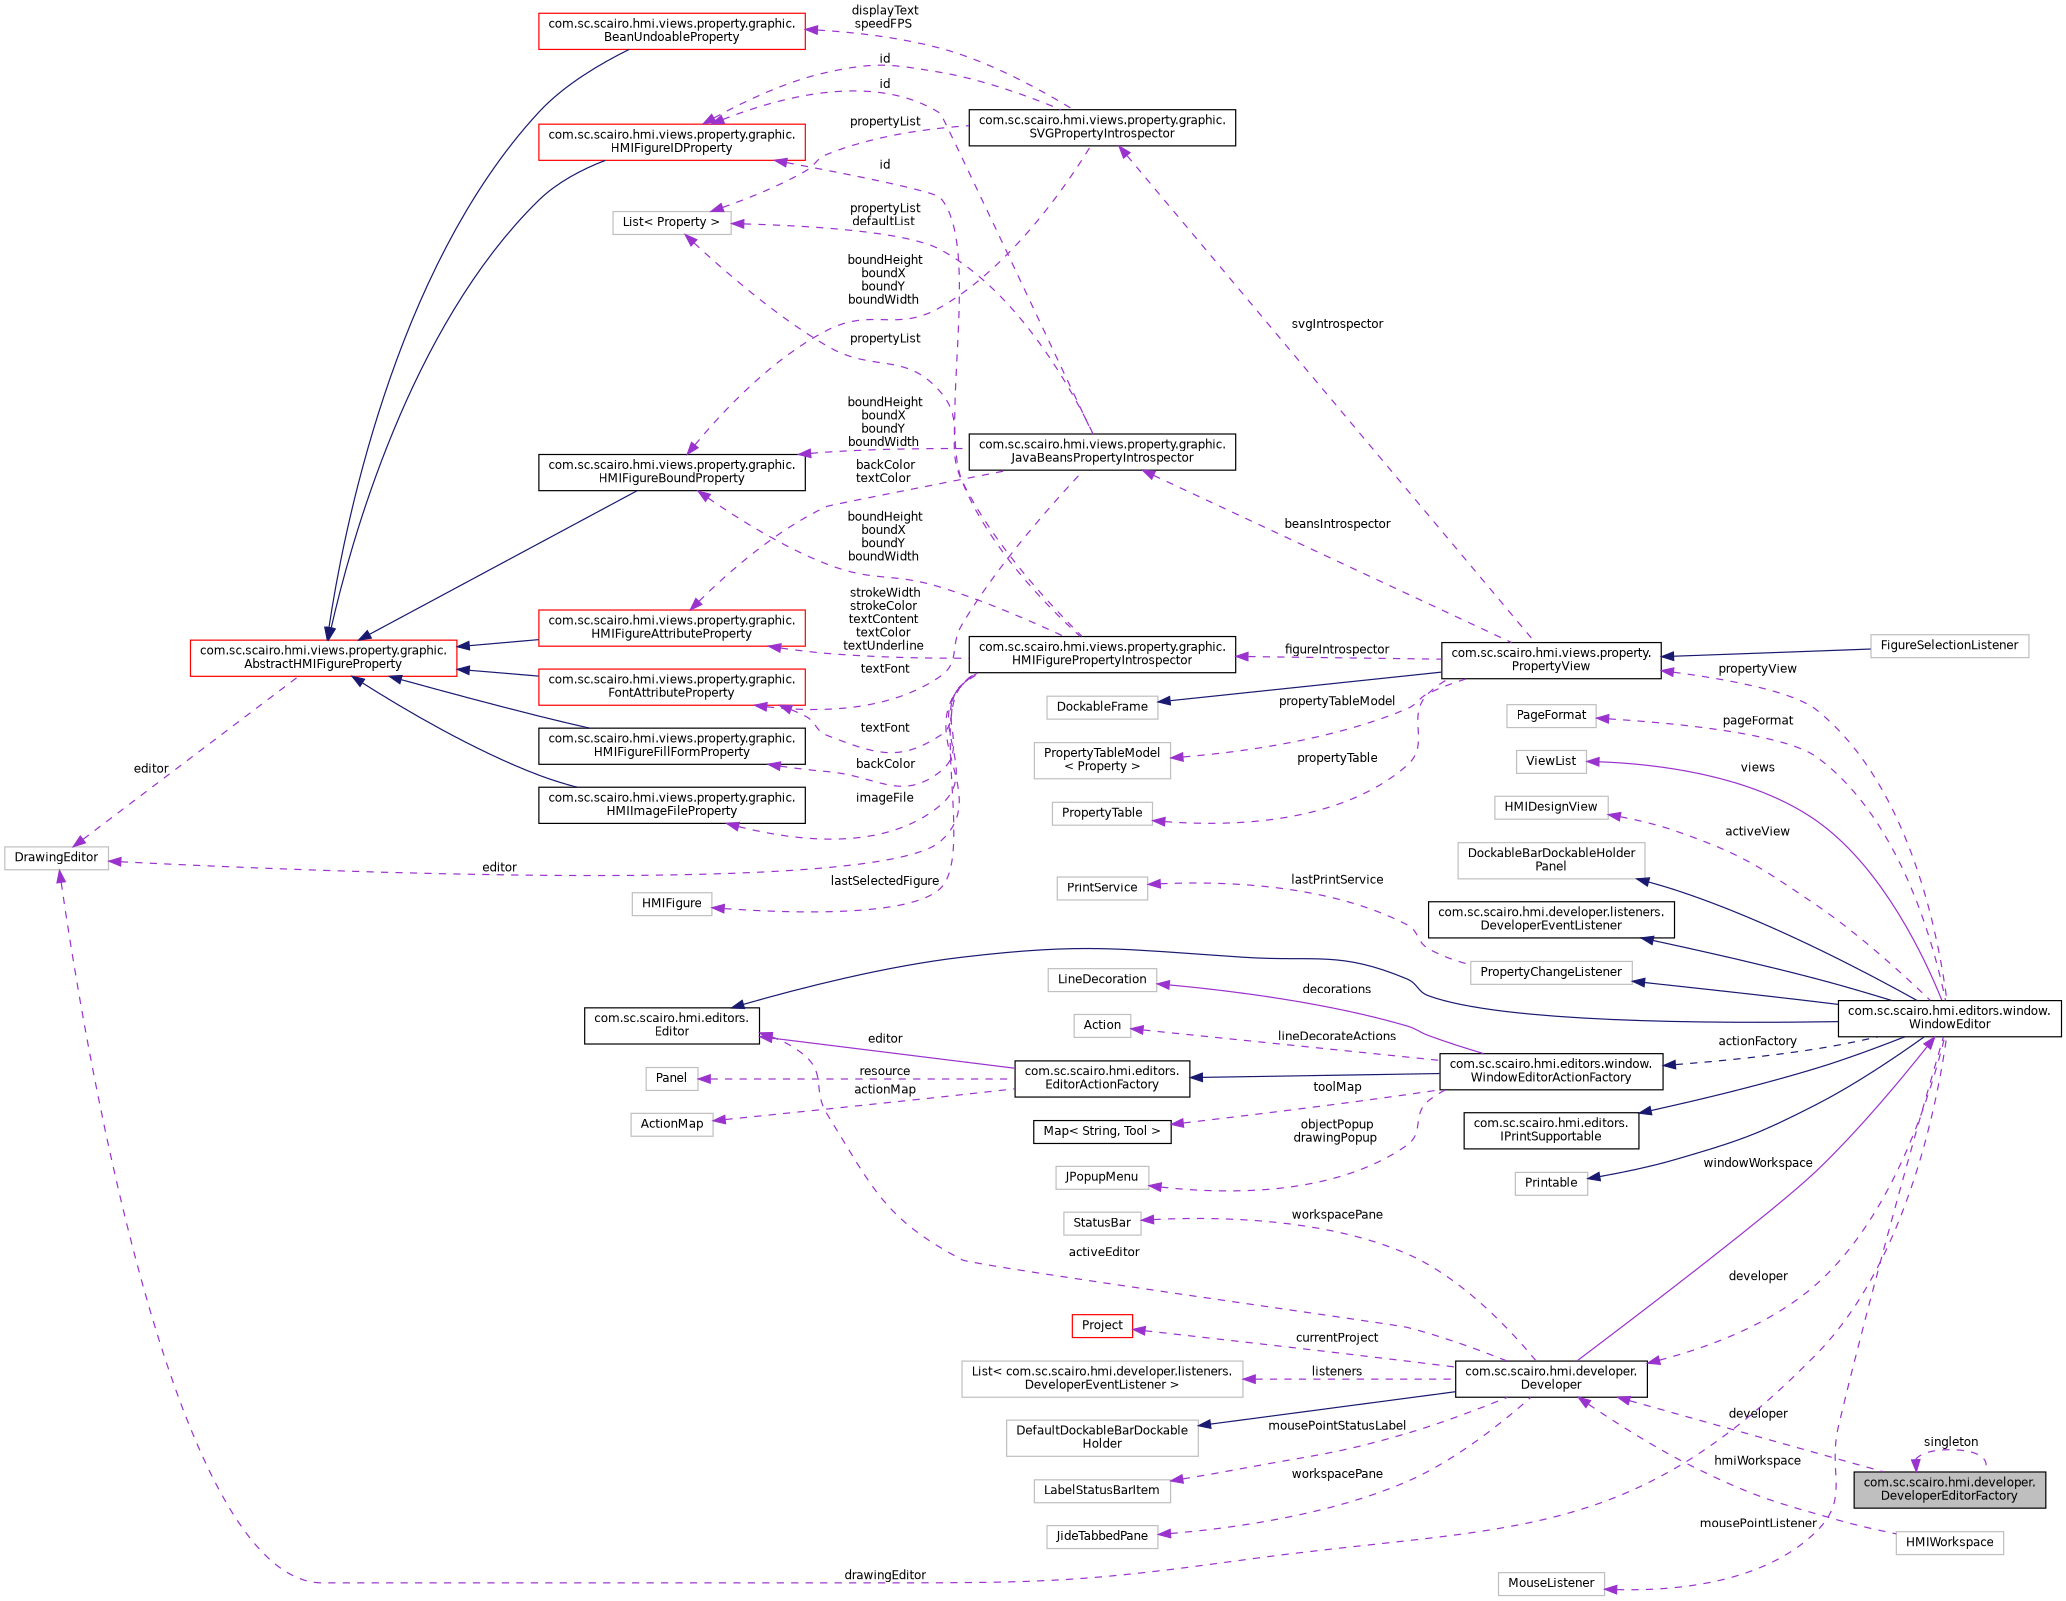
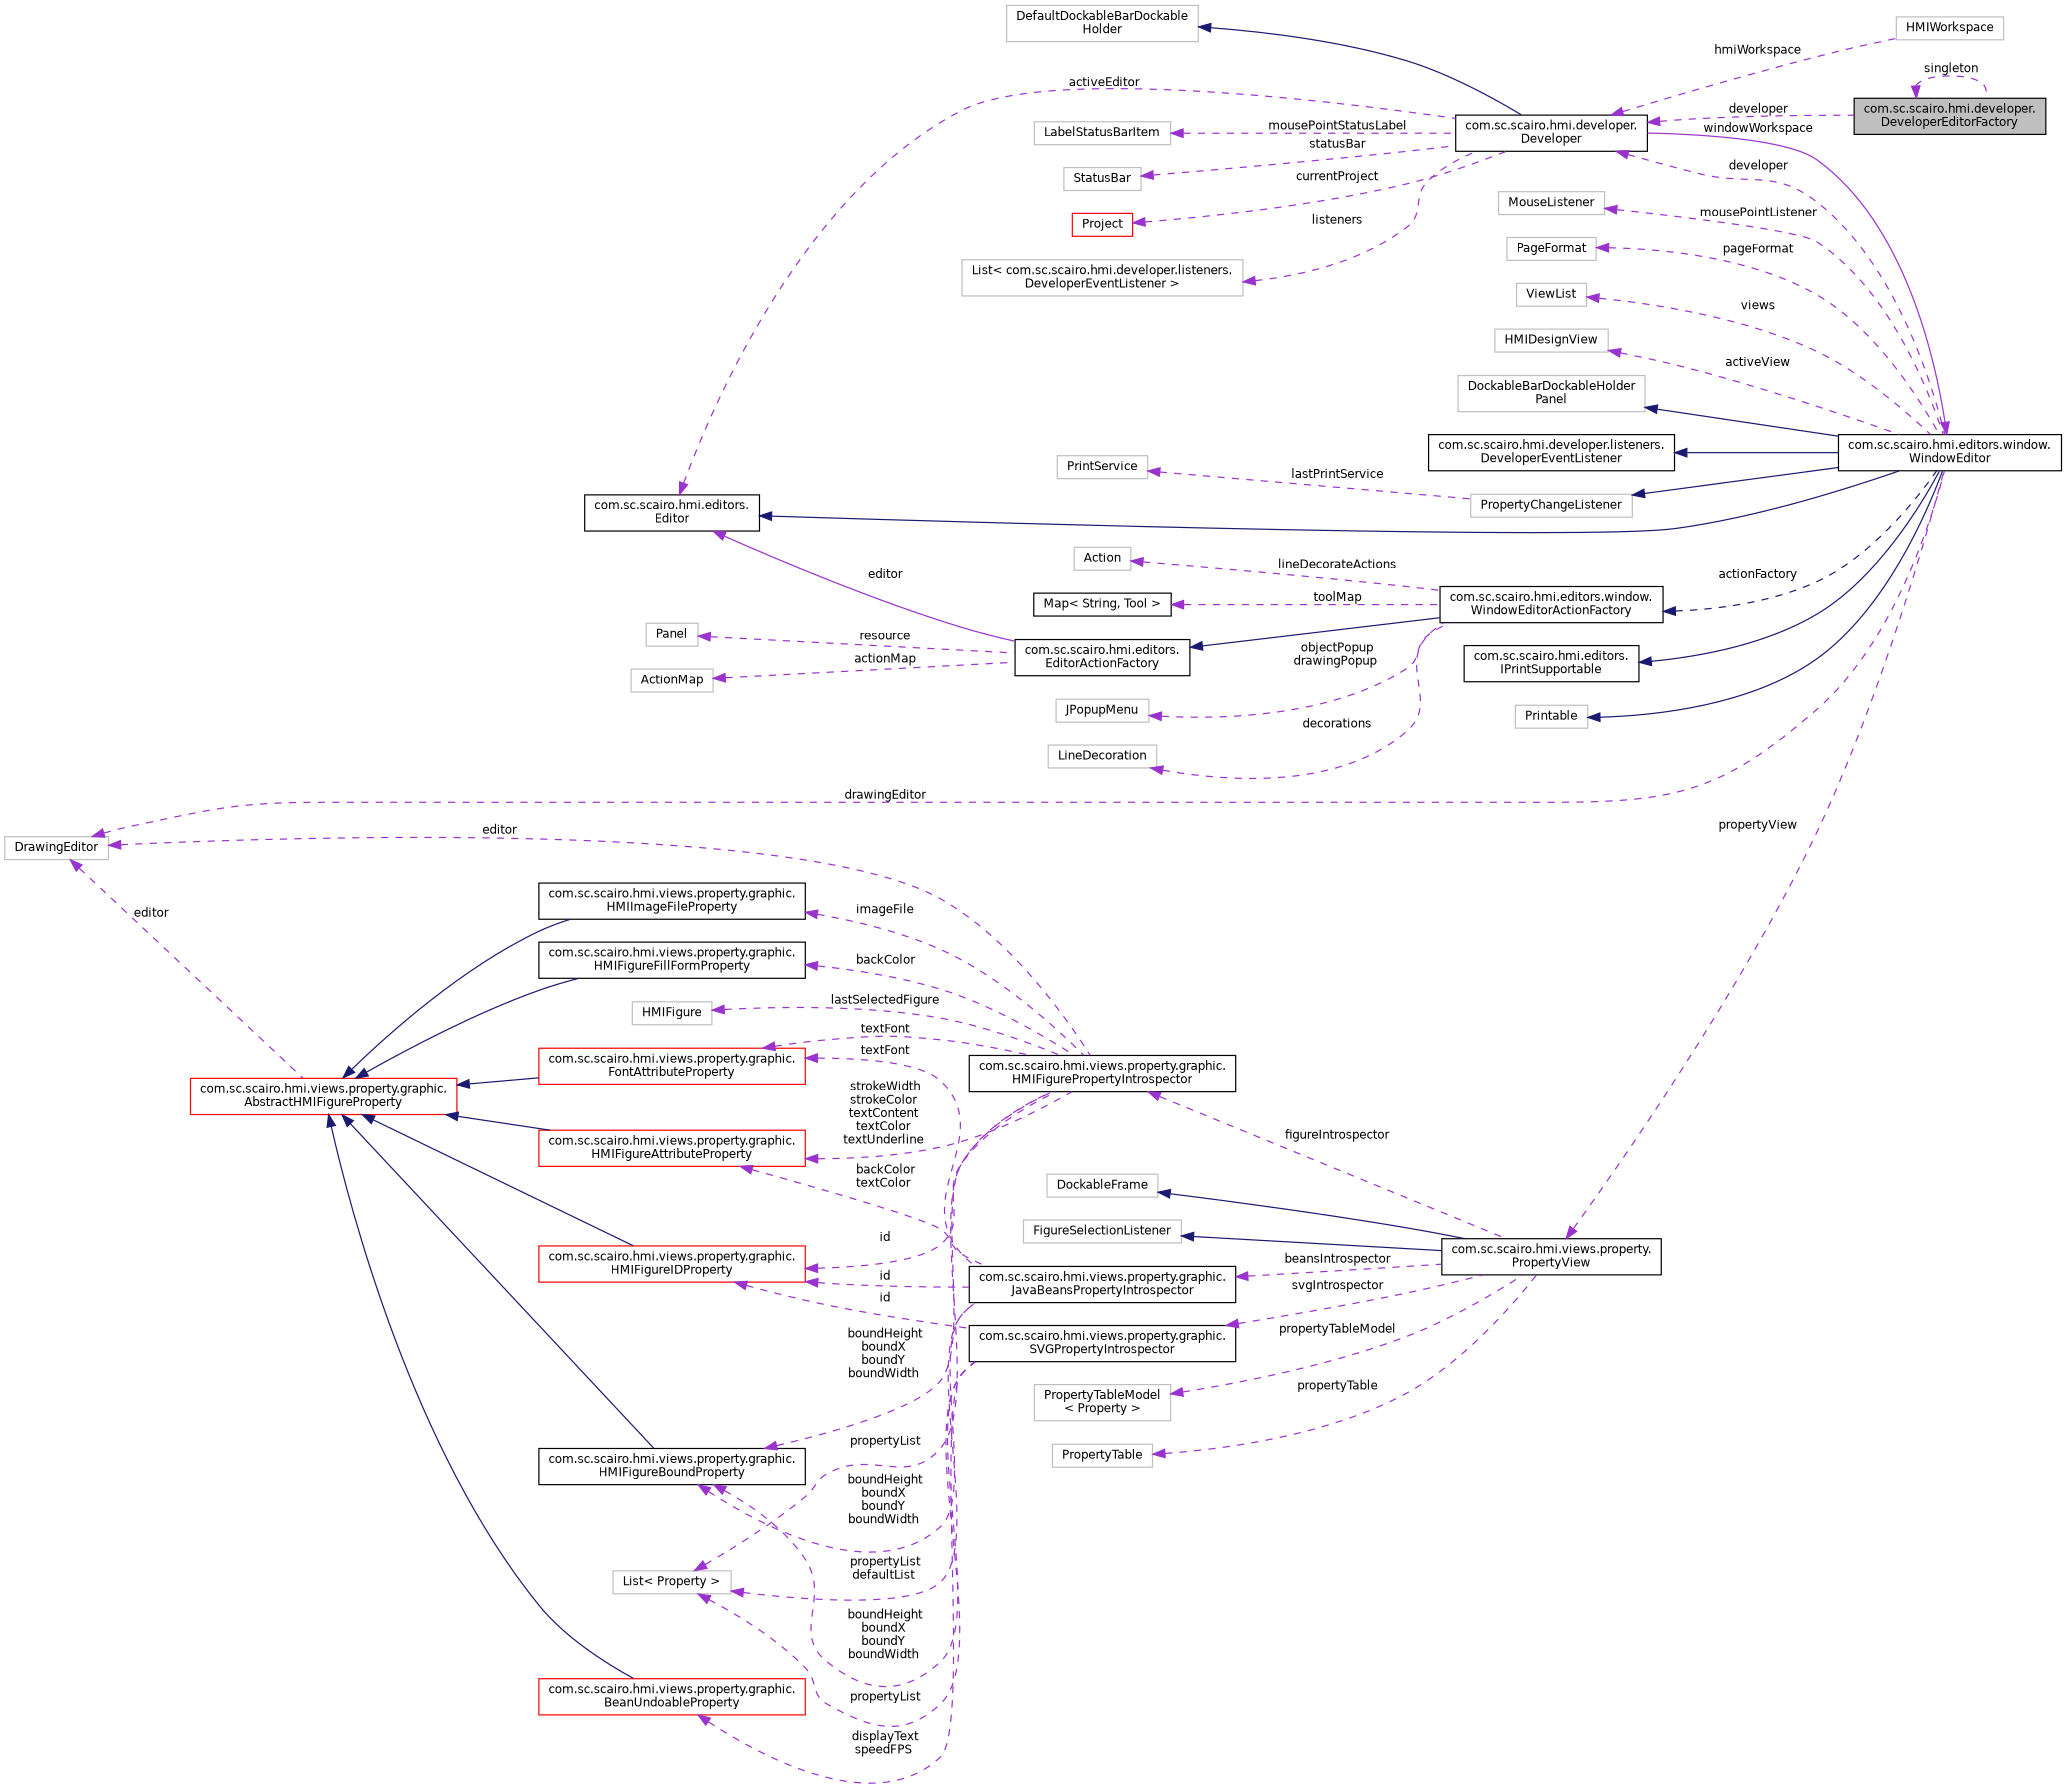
edge "FigureSelectionListener" -> "com.sc.scairo.hmi.views.property. PropertyView": reversed
edge "com.sc.scairo.hmi.editors.window. WindowEditor" -> "ViewList": style solid -> dashed
edge "com.sc.scairo.hmi.editors.window. WindowEditorActionFactory" -> "LineDecoration": style solid -> dashed
edge "com.sc.scairo.hmi.developer. Developer" -> "StatusBar": label " workspacePane" -> " statusBar"
node "JideTabbedPane": removed
